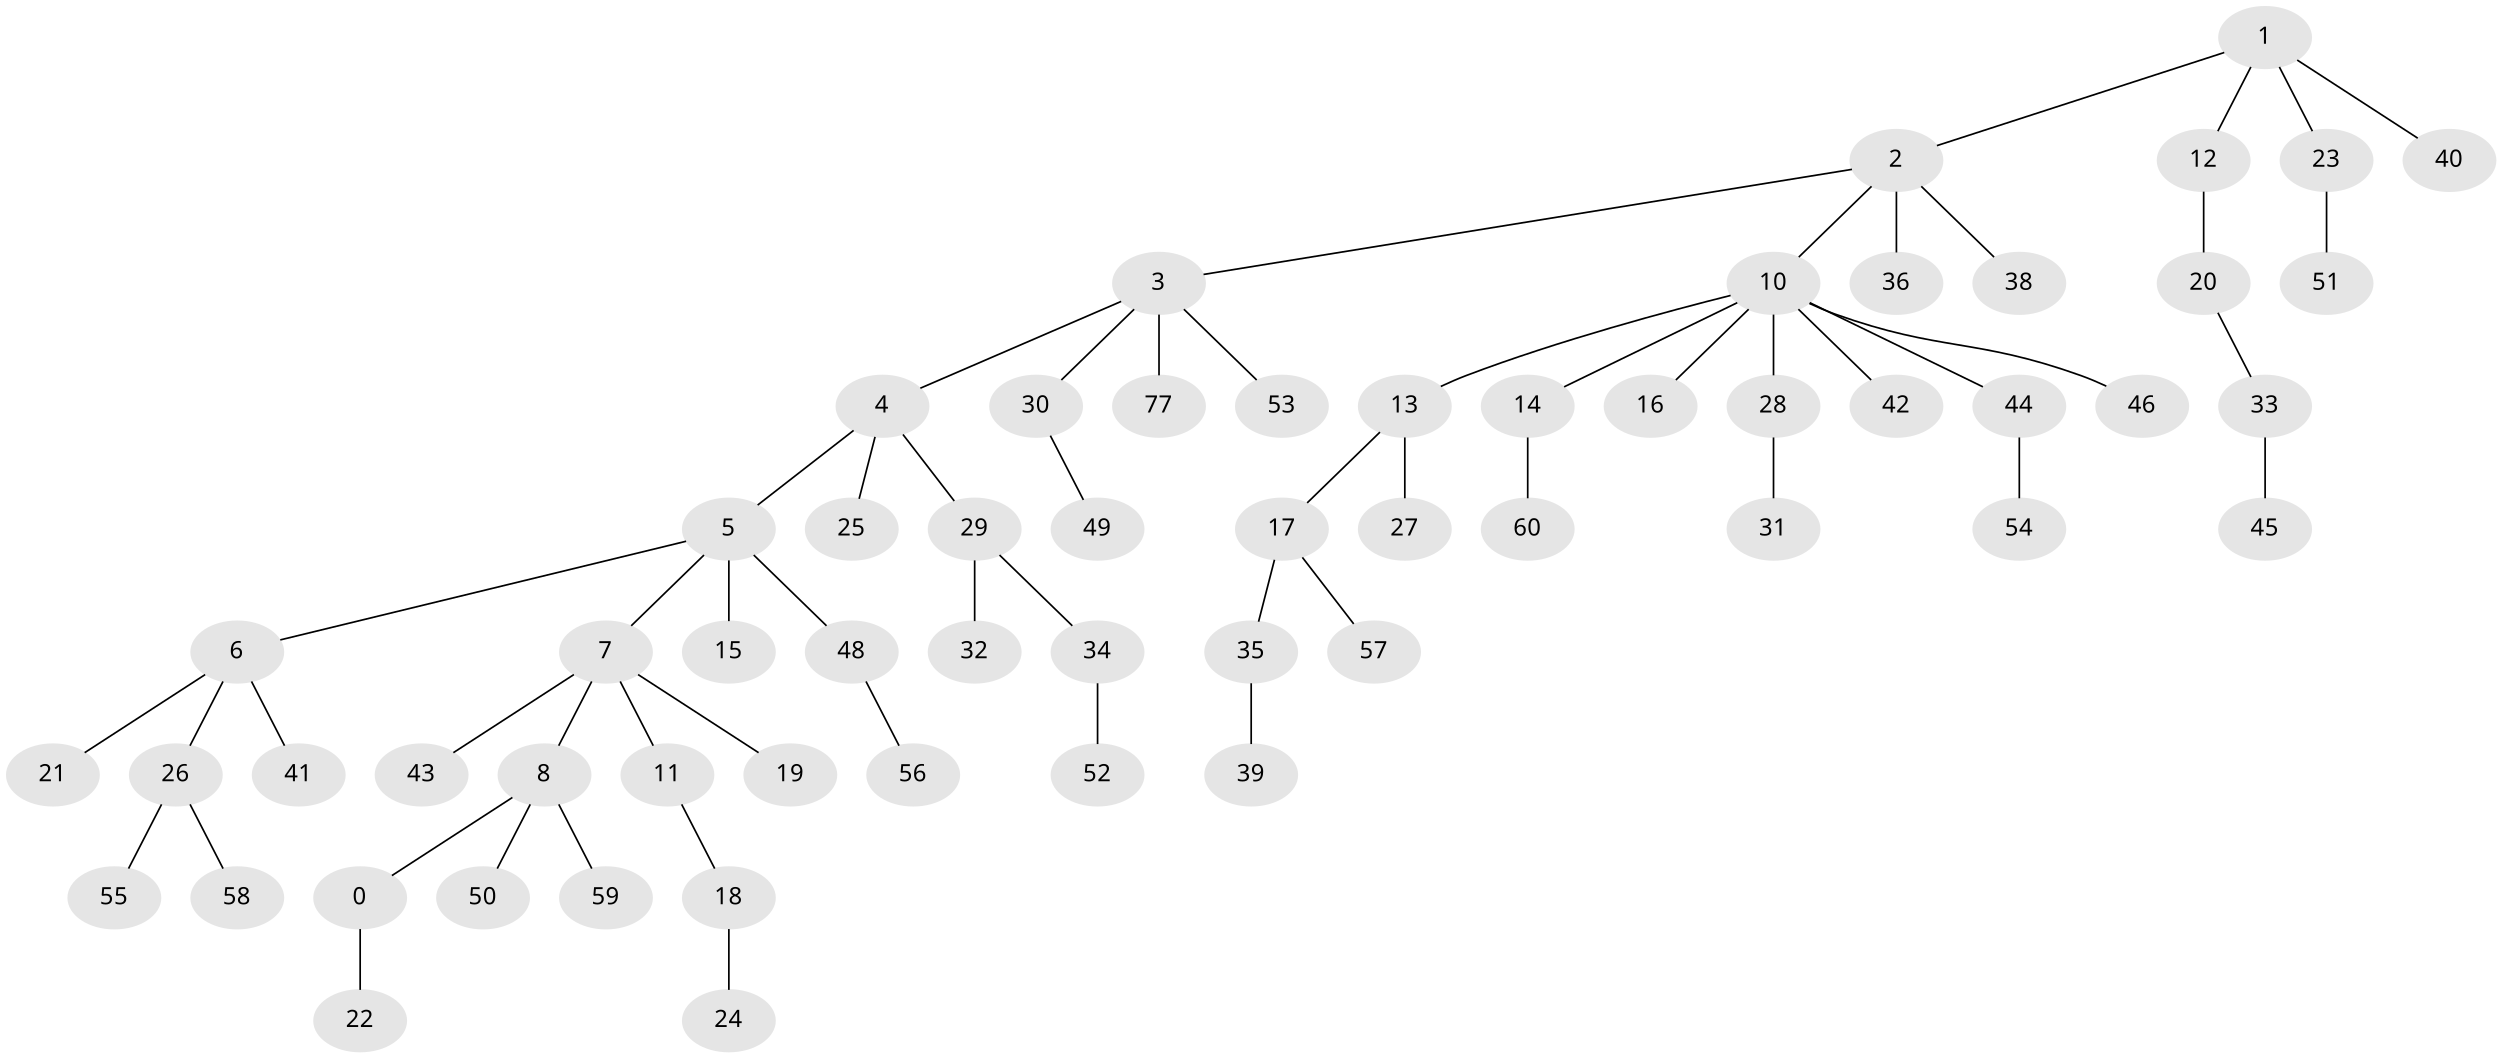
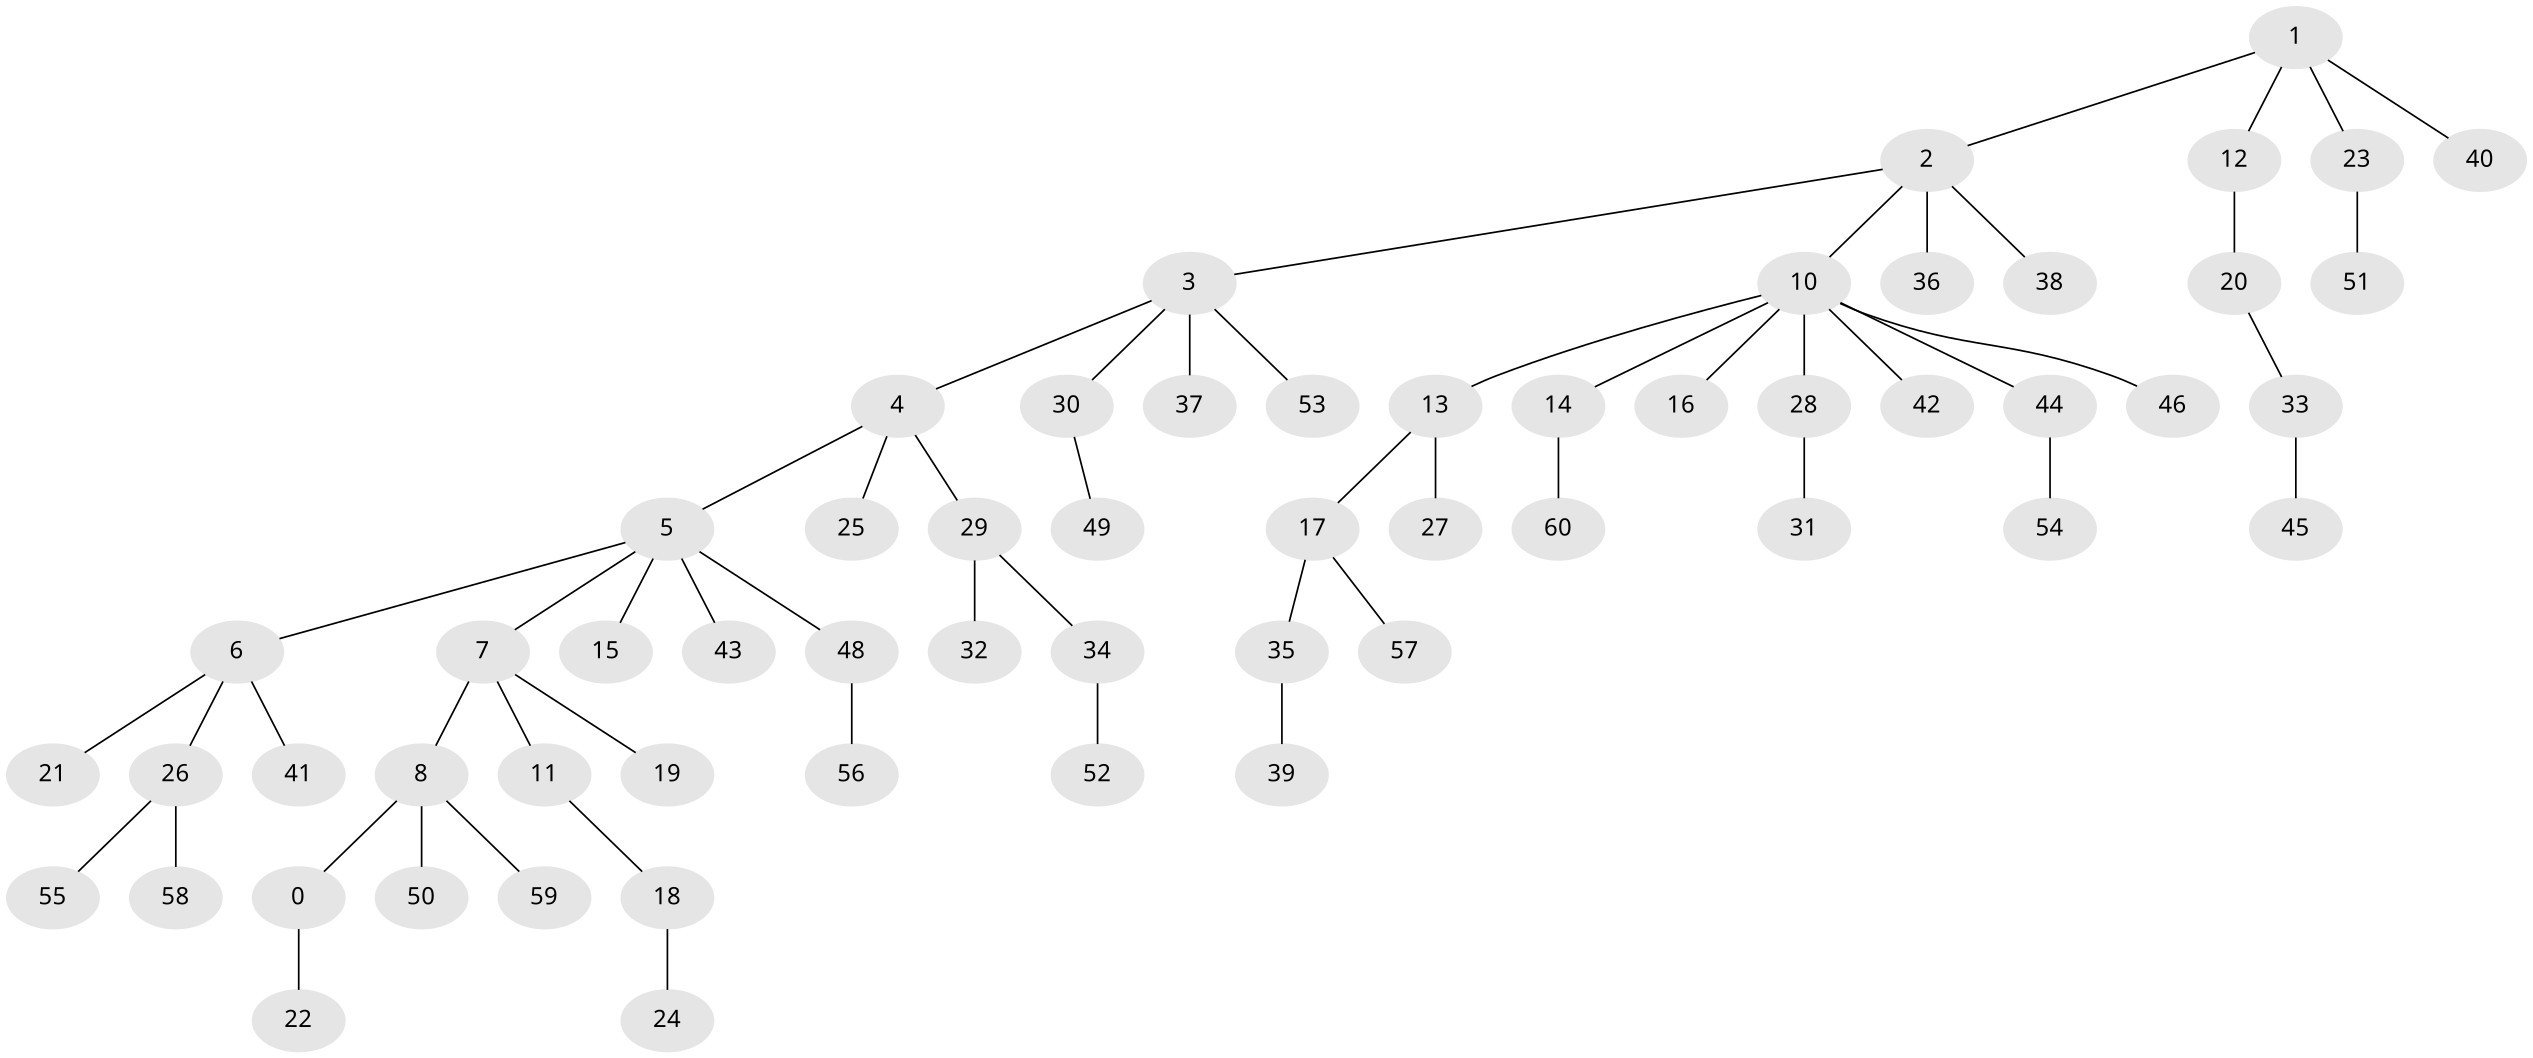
node "77": label "77" -> "37"
edge "7" -- "43": now "5" -- "43"
